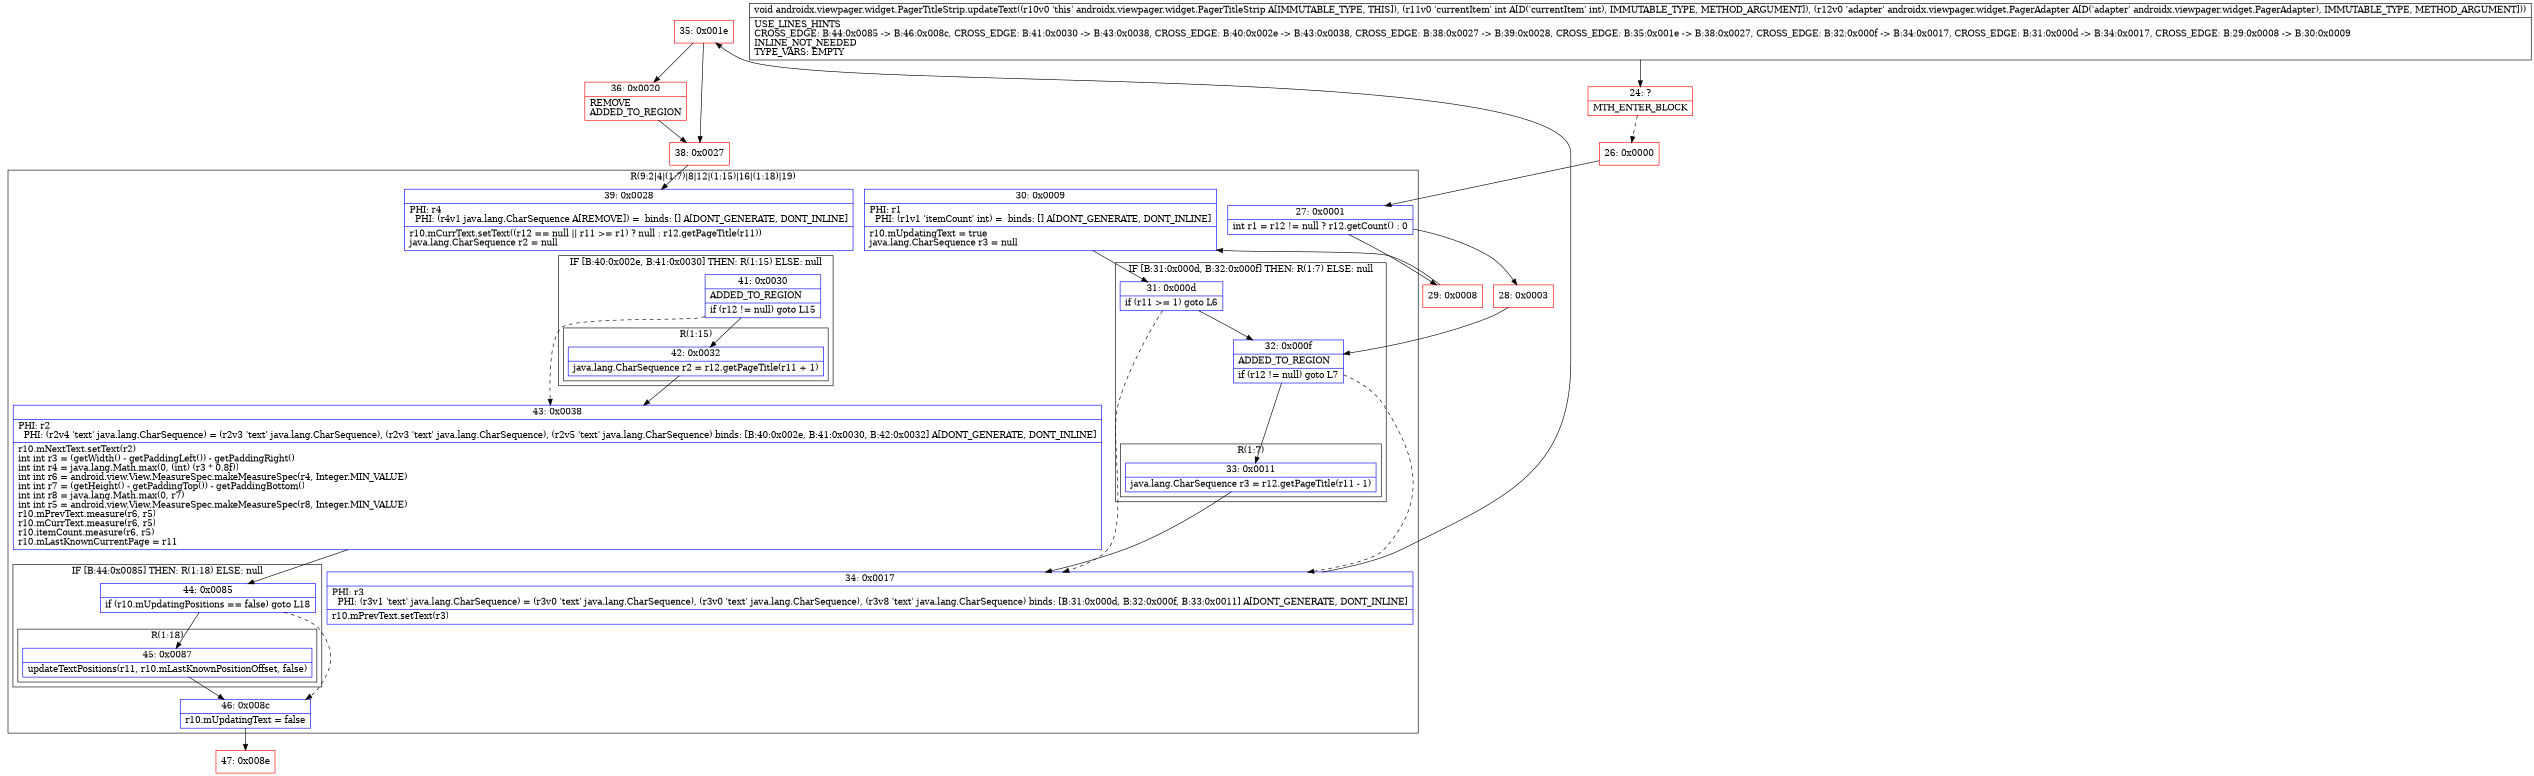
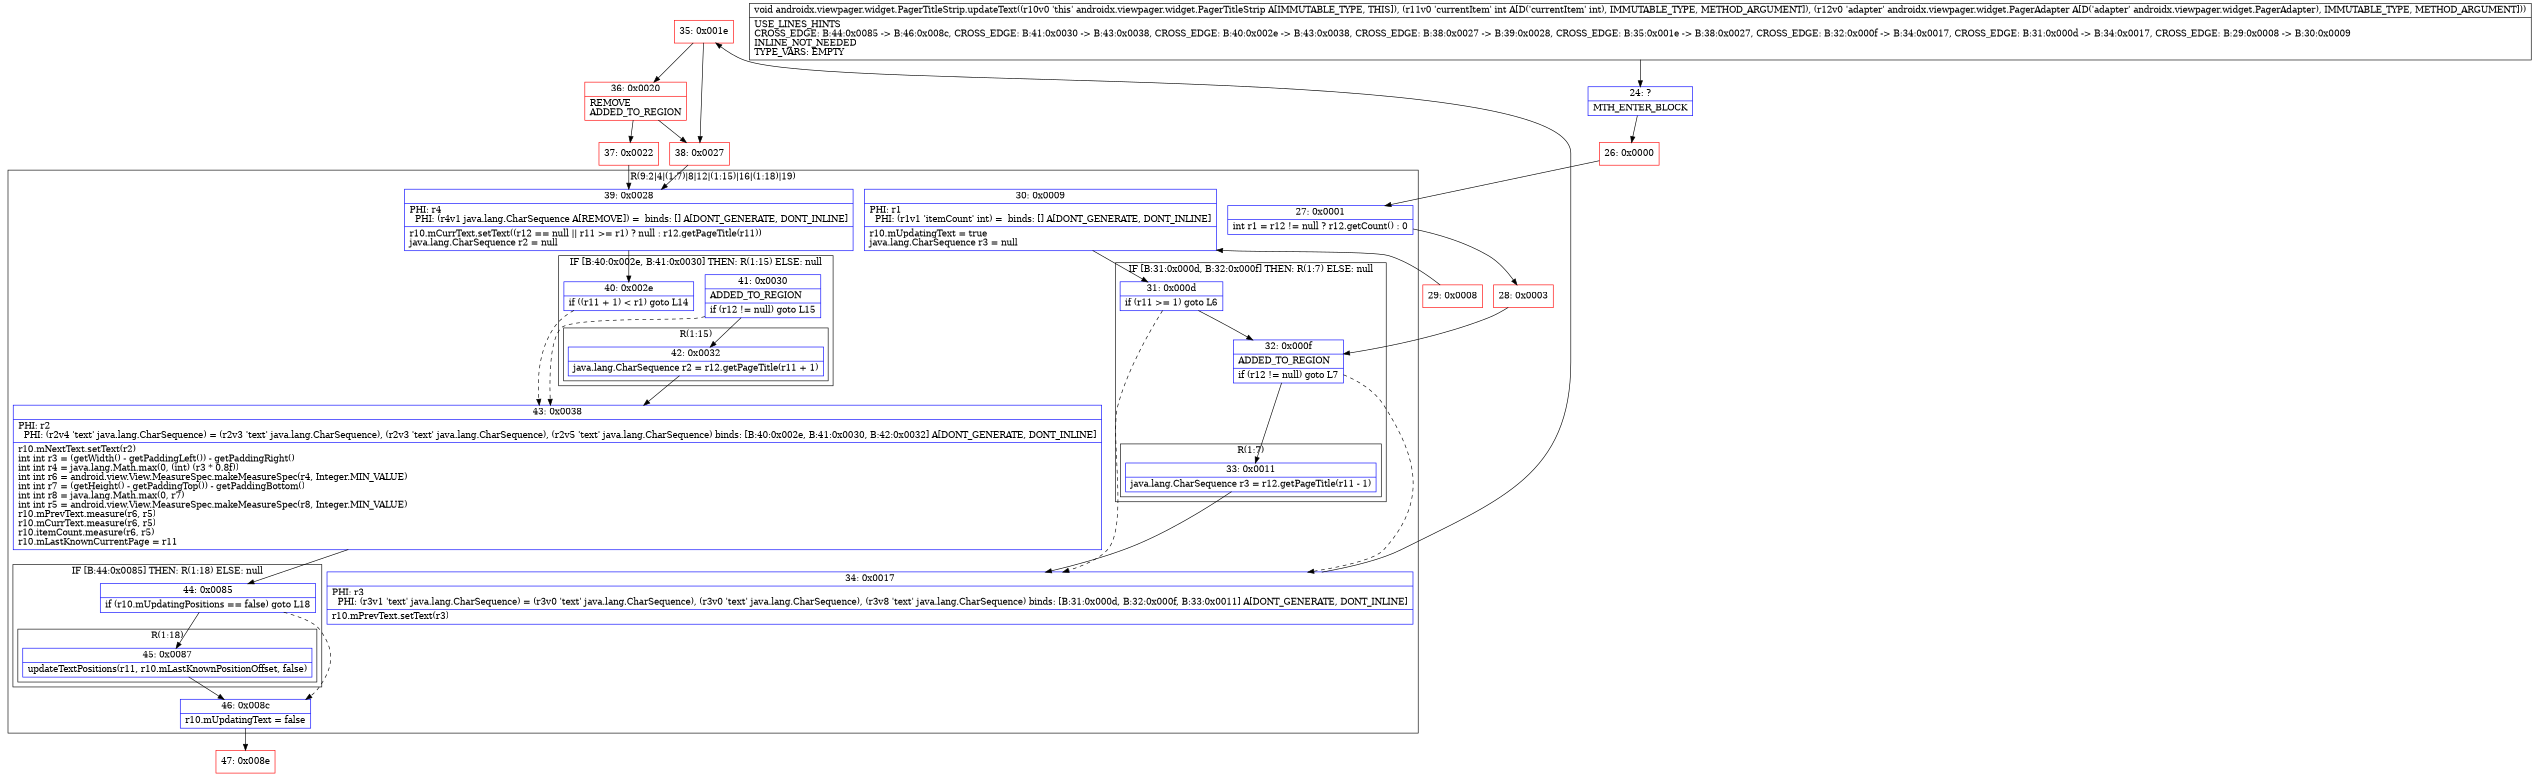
node "24: ?": color red -> blue
edge "24: ?" -> "26: 0x0000": style dashed -> solid
node "37: 0x0022": added
edge "27: 0x0001" -> "29: 0x0008": removed
node "40: 0x002e": added
